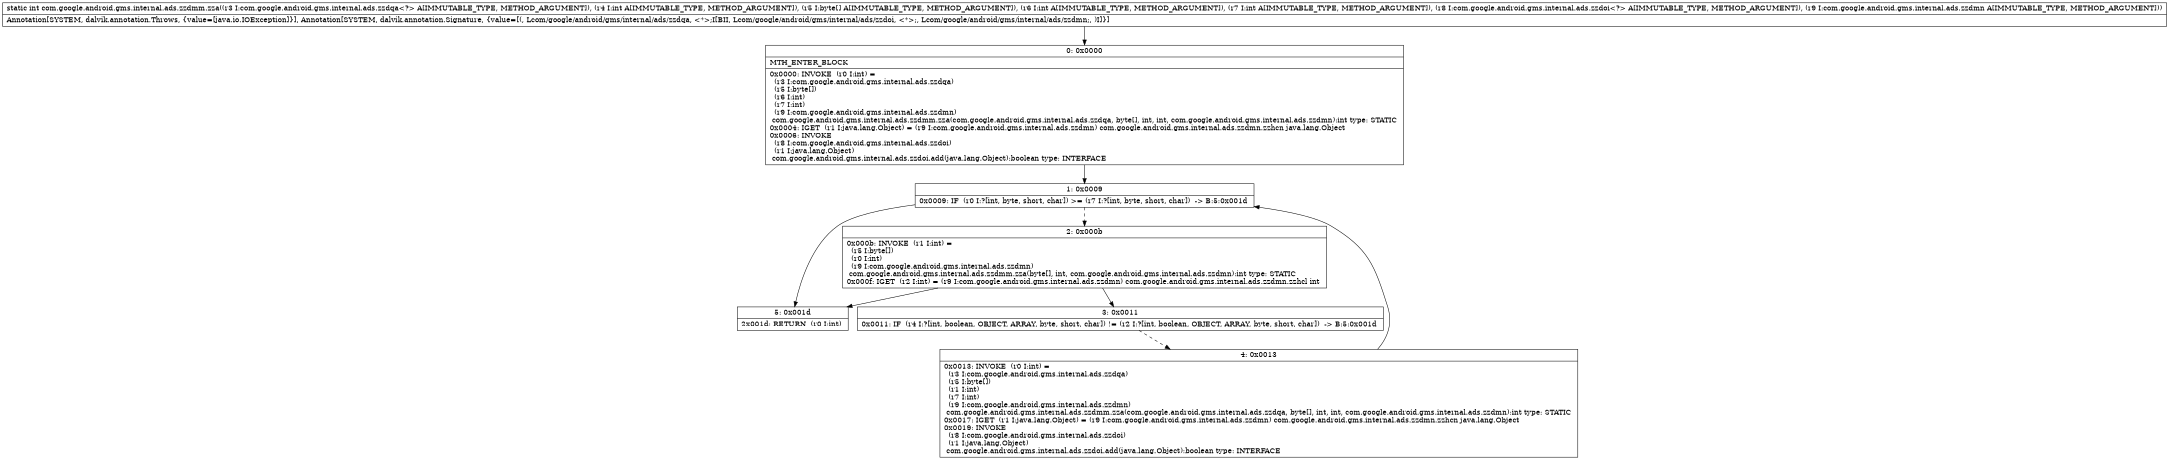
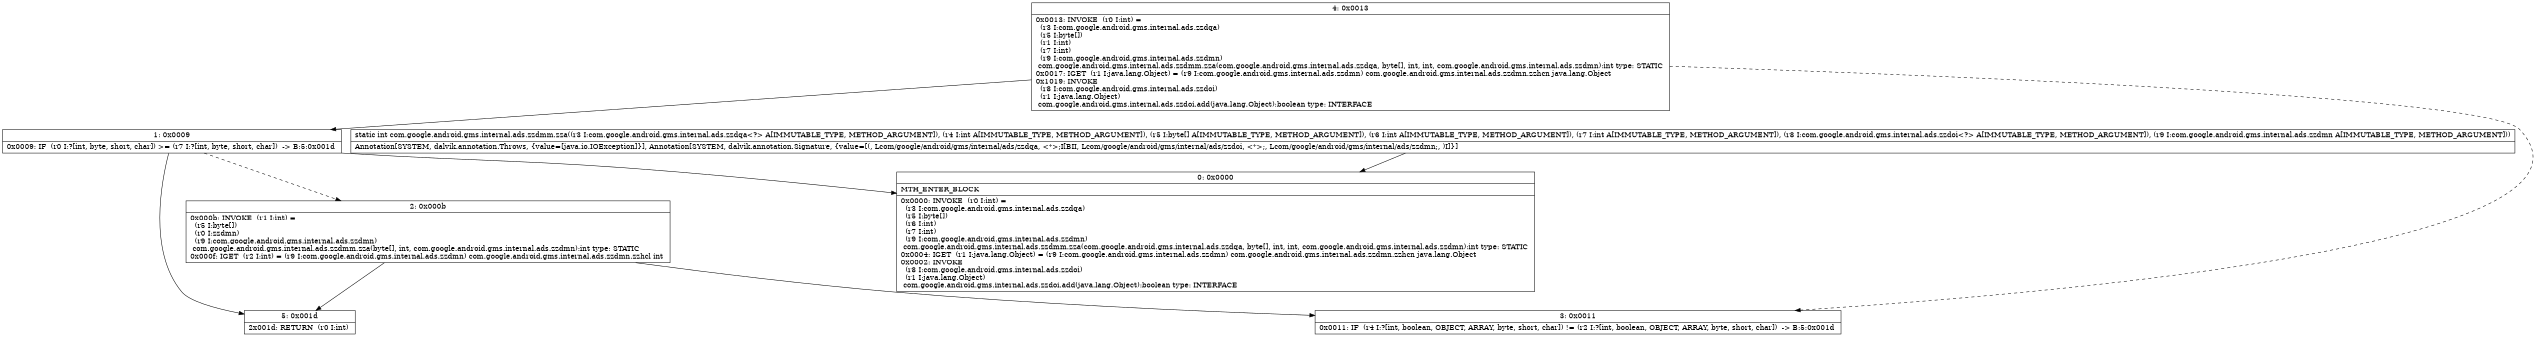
node "0: 0x0000": text "0x0006: INVOKE" -> "0x0002: INVOKE"
edge "0: 0x0000" -> "1: 0x0009": reversed
node "2: 0x000b": text "(r0 I:int)" -> "(r0 I:zzdmn)"
edge "3: 0x0011" -> "4: 0x0013": reversed
node "4: 0x0013": text "0x0019: INVOKE" -> "0x1019: INVOKE"
